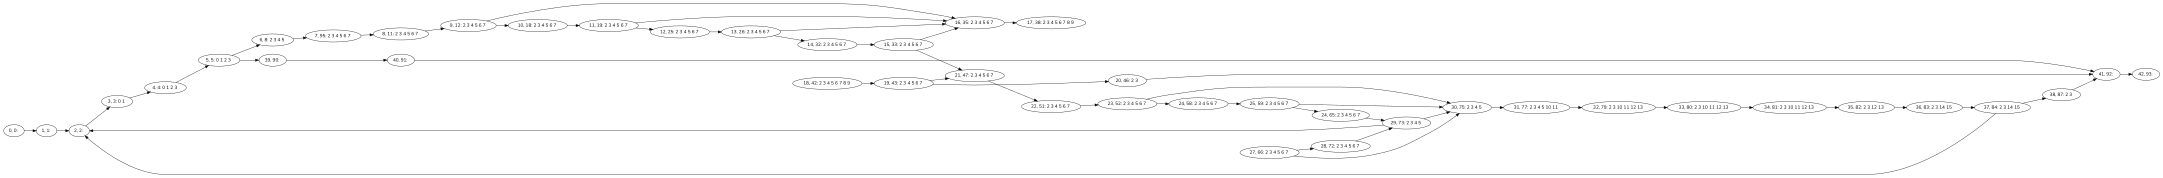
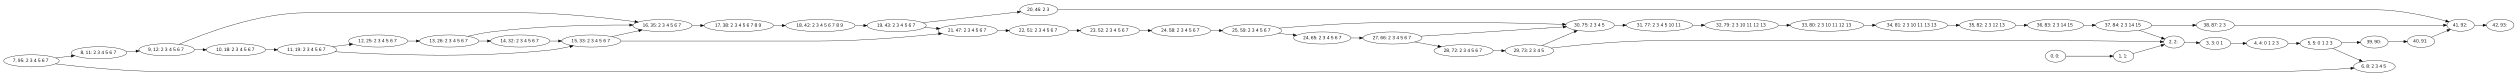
edge "11, 19: 2 3 4 5 6 7" -> "16, 35: 2 3 4 5 6 7": now "11, 19: 2 3 4 5 6 7" -> "15, 33: 2 3 4 5 6 7"
edge "17, 38: 2 3 4 5 6 7 8 9" -> "18, 42: 2 3 4 5 6 7 8 9": added
edge "6, 8: 2 3 4 5" -> "7, 95: 2 3 4 5 6 7": reversed
edge "23, 52: 2 3 4 5 6 7" -> "30, 75: 2 3 4 5": removed
node "34, 81: 2 3 10 11 12 13": label "34, 81: 2 3 10 11 12 13" -> "34, 81: 2 3 10 11 13 13"
edge "24, 65: 2 3 4 5 6 7" -> "29, 73: 2 3 4 5": now "24, 65: 2 3 4 5 6 7" -> "27, 66: 2 3 4 5 6 7"
